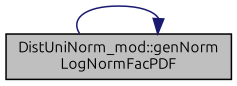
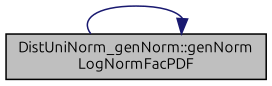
node "DistUniNorm_mod::genNorm LogNormFacPDF": label "DistUniNorm_mod::genNorm LogNormFacPDF" -> "DistUniNorm_genNorm::genNorm LogNormFacPDF"
